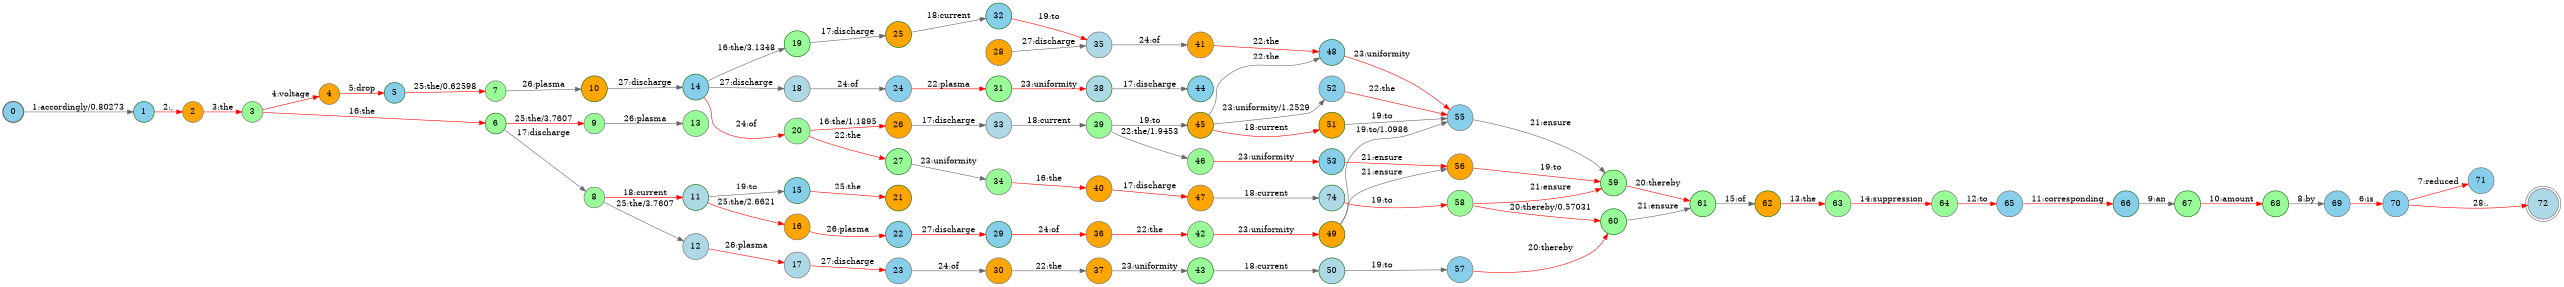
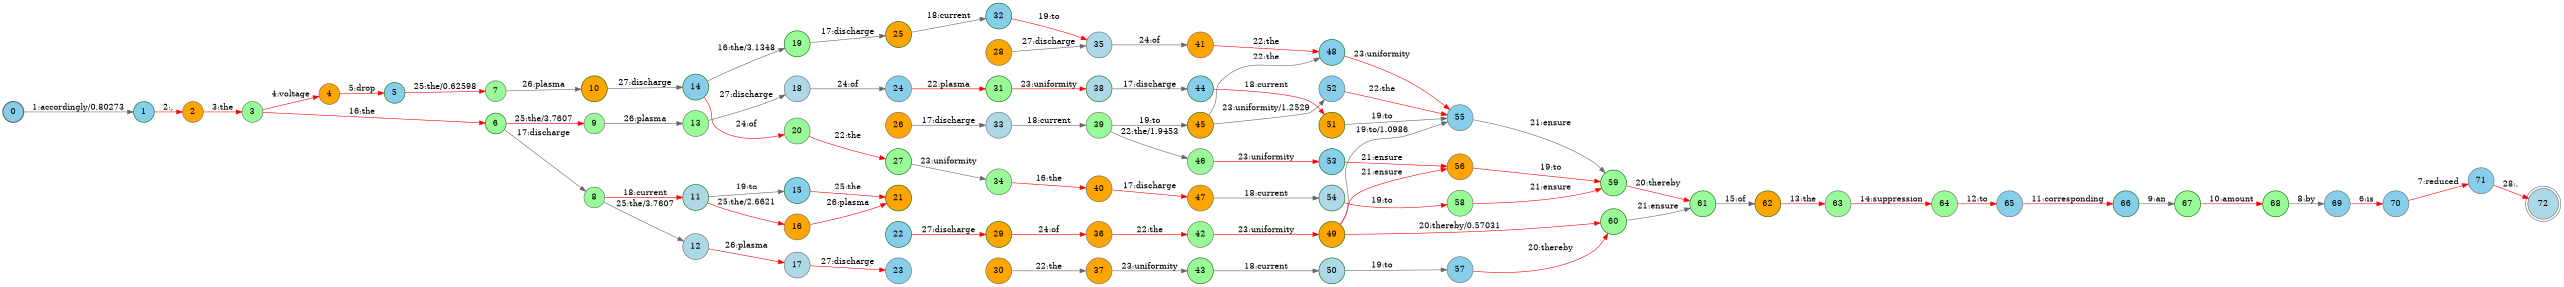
edge "14" -> "18": now "13" -> "18"
edge "20" -> "26": removed, label "16:the/1.1895"
edge "45" -> "51": now "44" -> "51"
edge "49" -> "56": color gray40 -> red
node "74": label "74" -> "54"
edge "70" -> "72": now "71" -> "72"
edge "58" -> "60": now "49" -> "60"
node "29": fillcolor skyblue -> orange
edge "16" -> "22": now "16" -> "21"
edge "23" -> "30": removed, label "24:of"
